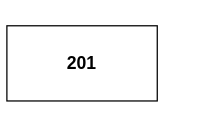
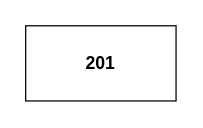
node "201": moved (82, 63) -> (101, 63)
